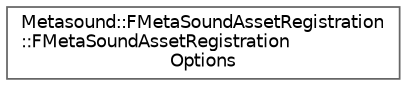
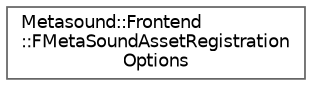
node "Metasound::FMetaSoundAssetRegistration ::FMetaSoundAssetRegistration Options": label "Metasound::FMetaSoundAssetRegistration ::FMetaSoundAssetRegistration Options" -> "Metasound::Frontend ::FMetaSoundAssetRegistration Options"
